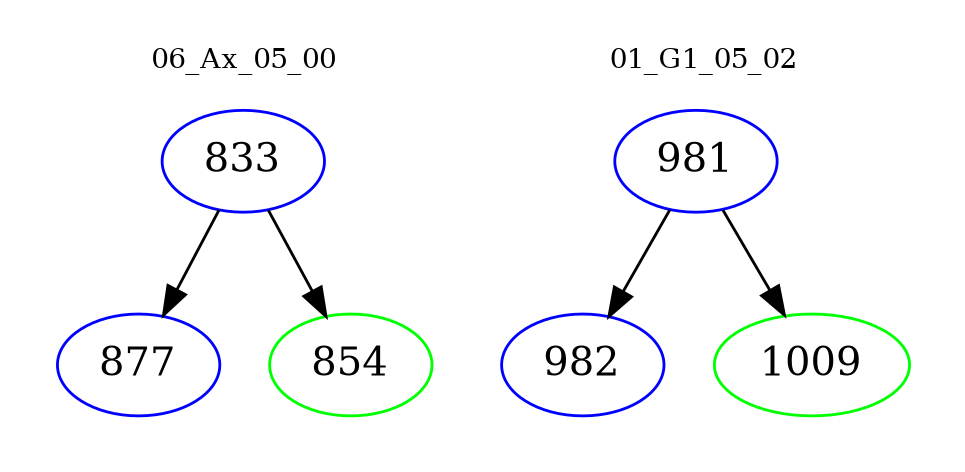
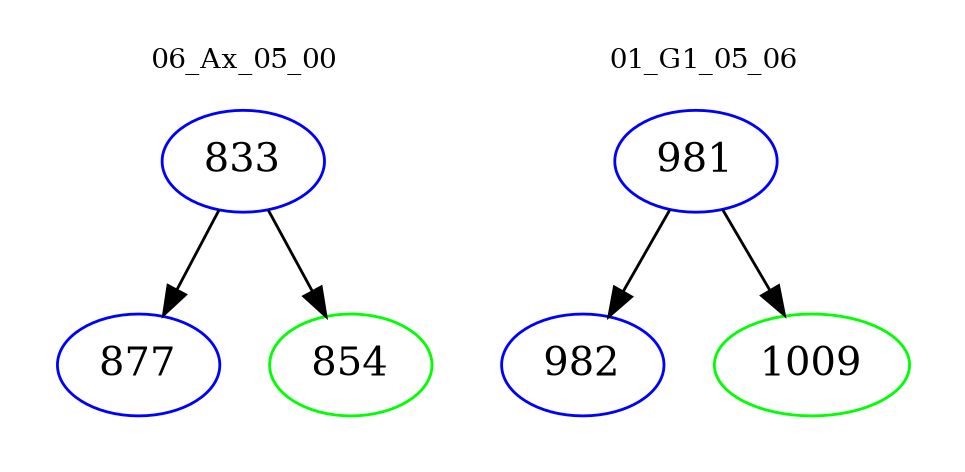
cluster "01_G1_05_02": label "01_G1_05_02" -> "01_G1_05_06"
